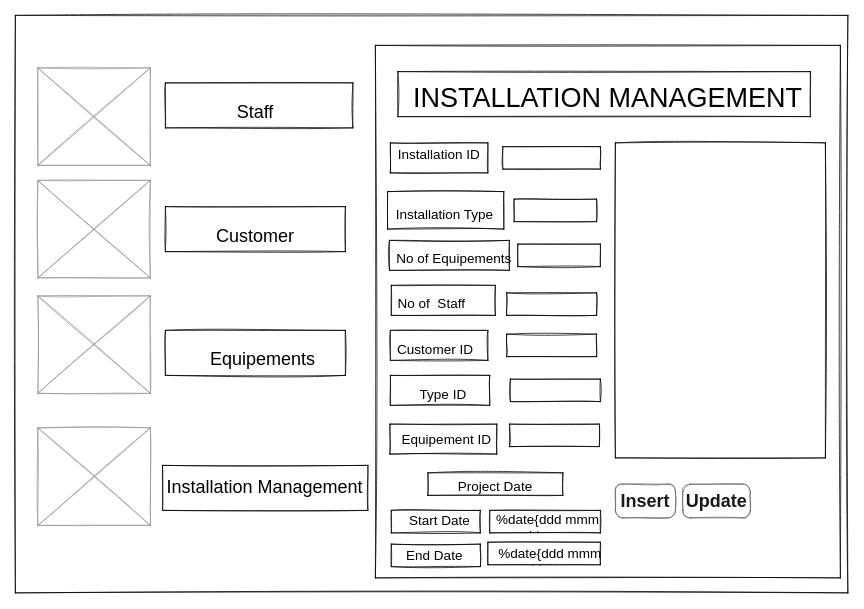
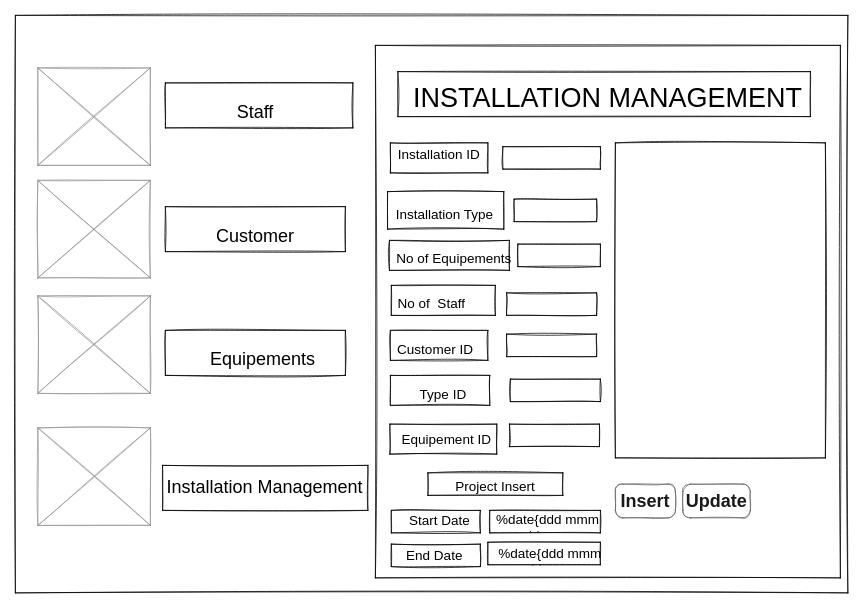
node "Project Date": label "Project Date" -> "Project Insert"
